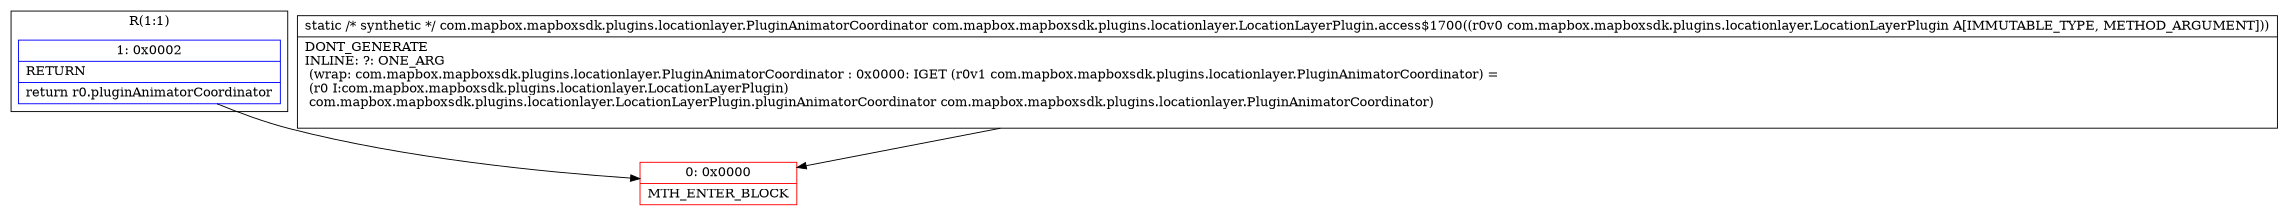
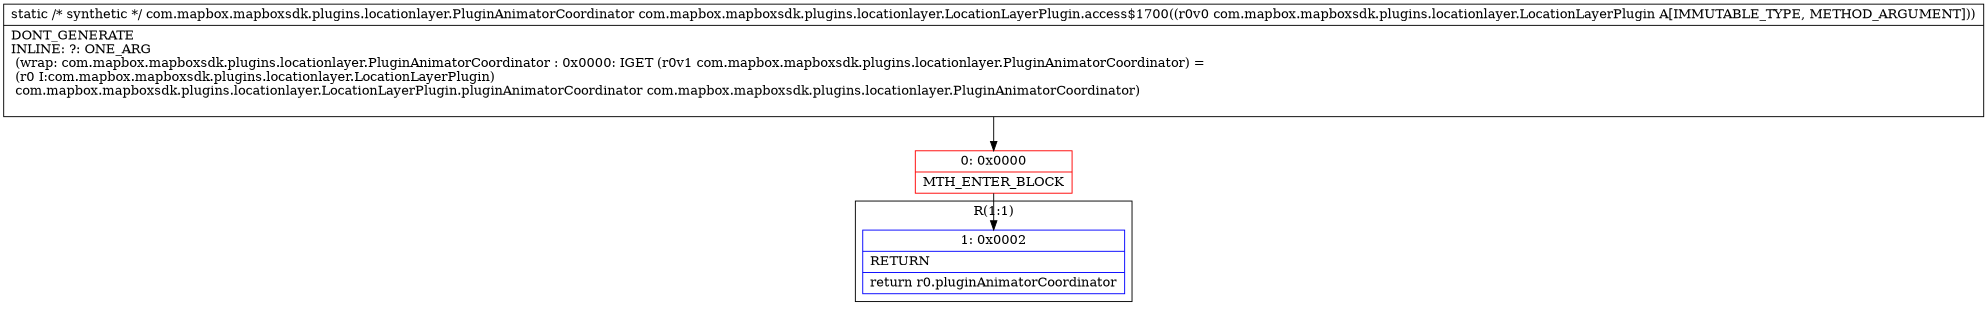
edge "1: 0x0002" -> "0: 0x0000": reversed
